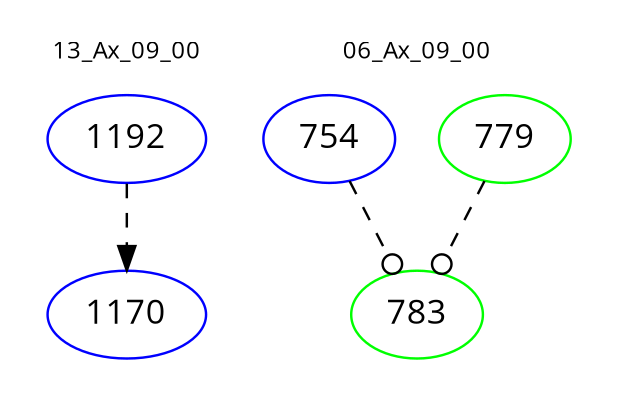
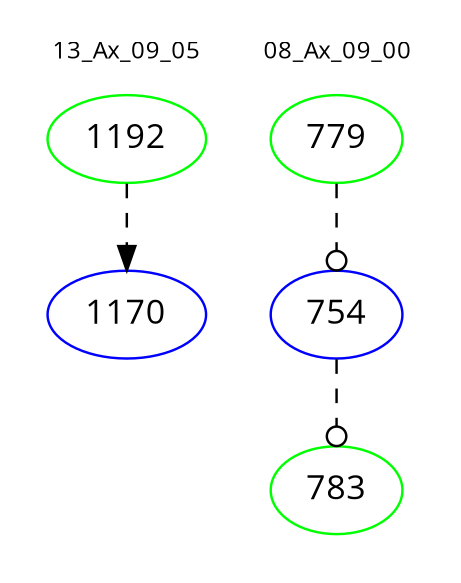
cluster "13_Ax_09_00": label "13_Ax_09_00" -> "13_Ax_09_05"
cluster "06_Ax_09_00": label "06_Ax_09_00" -> "08_Ax_09_00"
node "1192": color blue -> green
edge "779" -> "783": now "779" -> "754"
